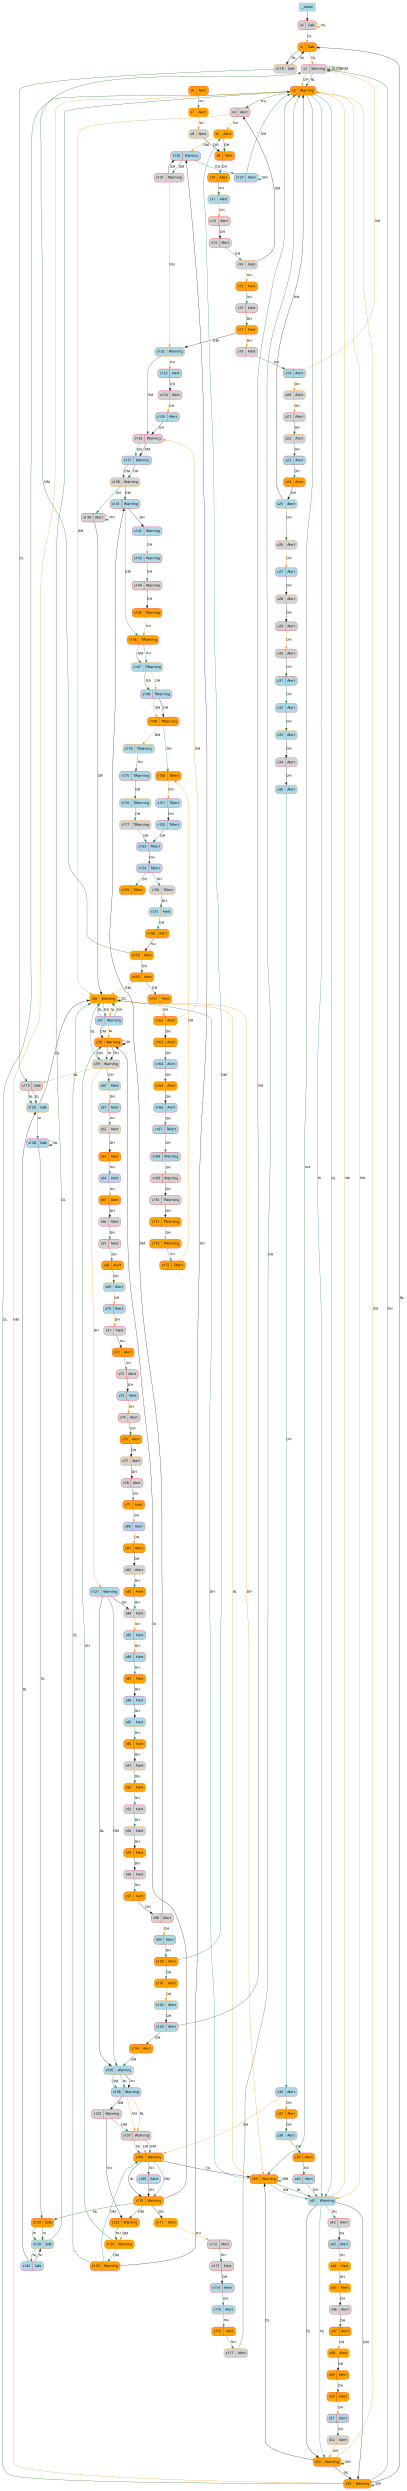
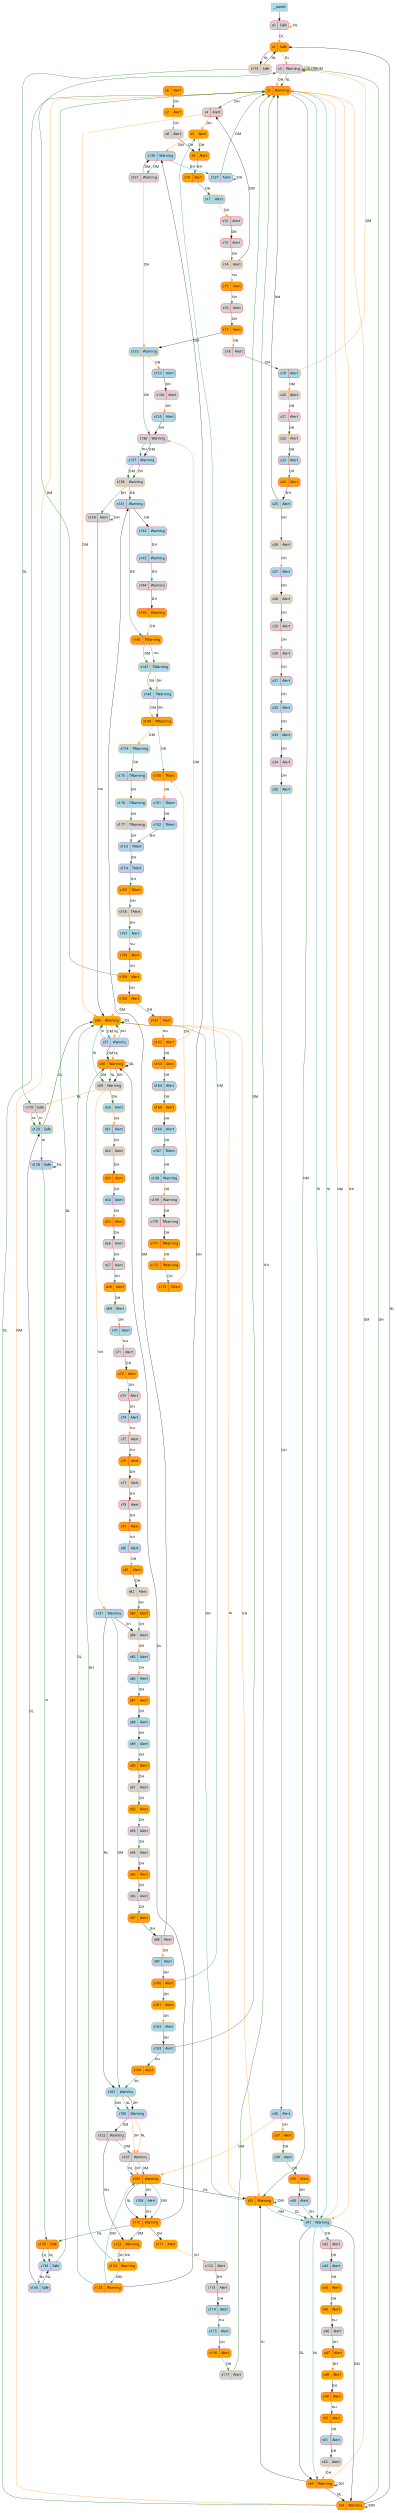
edge "s19" -> "s20": label "DH" -> "DM"
edge "s154" -> "s156": now "s155" -> "s156"
node "s130": color darkorange -> deeppink
